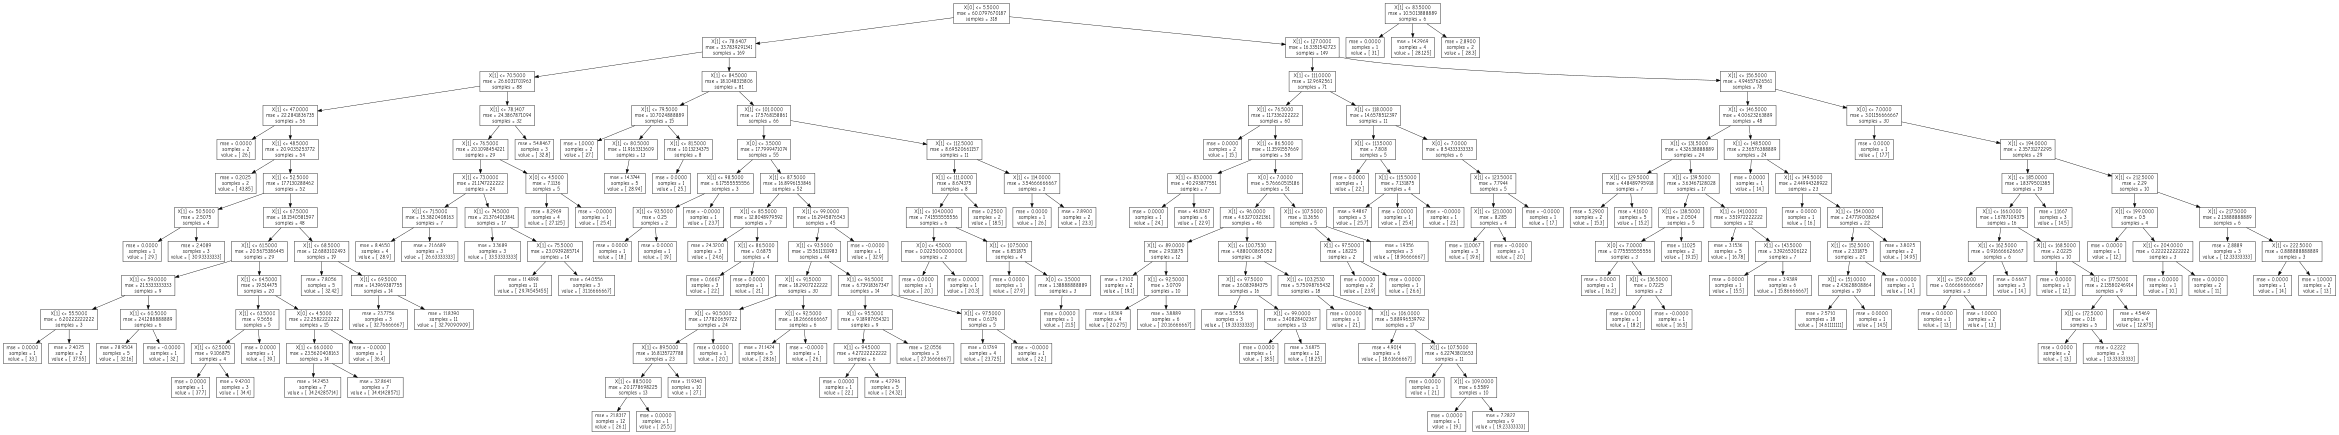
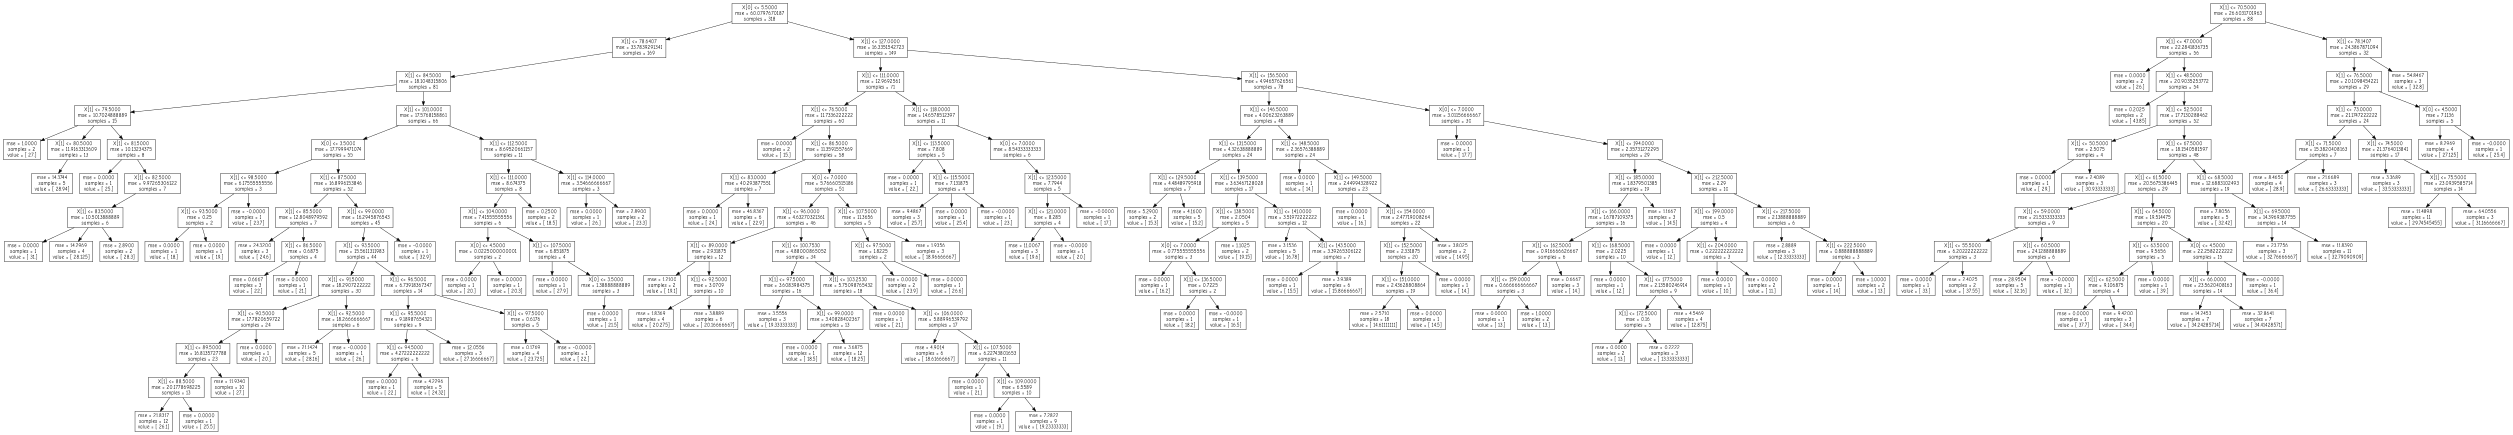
edge "X[1] <= 78.6407 mse = 33.7839291341 samples = 169" -> "X[1] <= 70.5000 mse = 26.6031701963 samples = 88": removed
node "X[1] <= 82.5000 mse = 9.97265306122 samples = 7": added
node "X[1] <= 75.5000 mse = 23.0939285714 samples = 14": label "X[1] <= 75.5000 mse = 23.0939285714 samples = 14" -> "X[1] <= 75.5000 mse = 23.0939585714 samples = 14"
